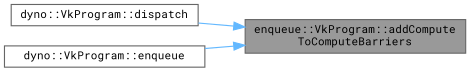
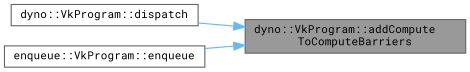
node "enqueue::VkProgram::addCompute ToComputeBarriers": label "enqueue::VkProgram::addCompute ToComputeBarriers" -> "dyno::VkProgram::addCompute ToComputeBarriers"
node "dyno::VkProgram::enqueue": label "dyno::VkProgram::enqueue" -> "enqueue::VkProgram::enqueue"
